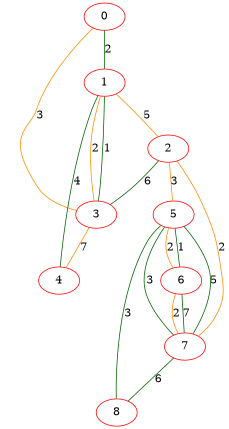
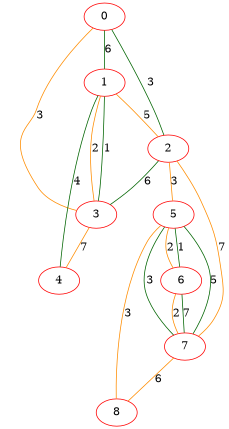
edge "0" -- "1": label "2" -> "6"
edge "0" -- "2": added, label "3"
edge "2" -- "7": label "2" -> "7"
edge "5" -- "8": color darkgreen -> darkorange
edge "7" -- "8": color darkgreen -> darkorange
